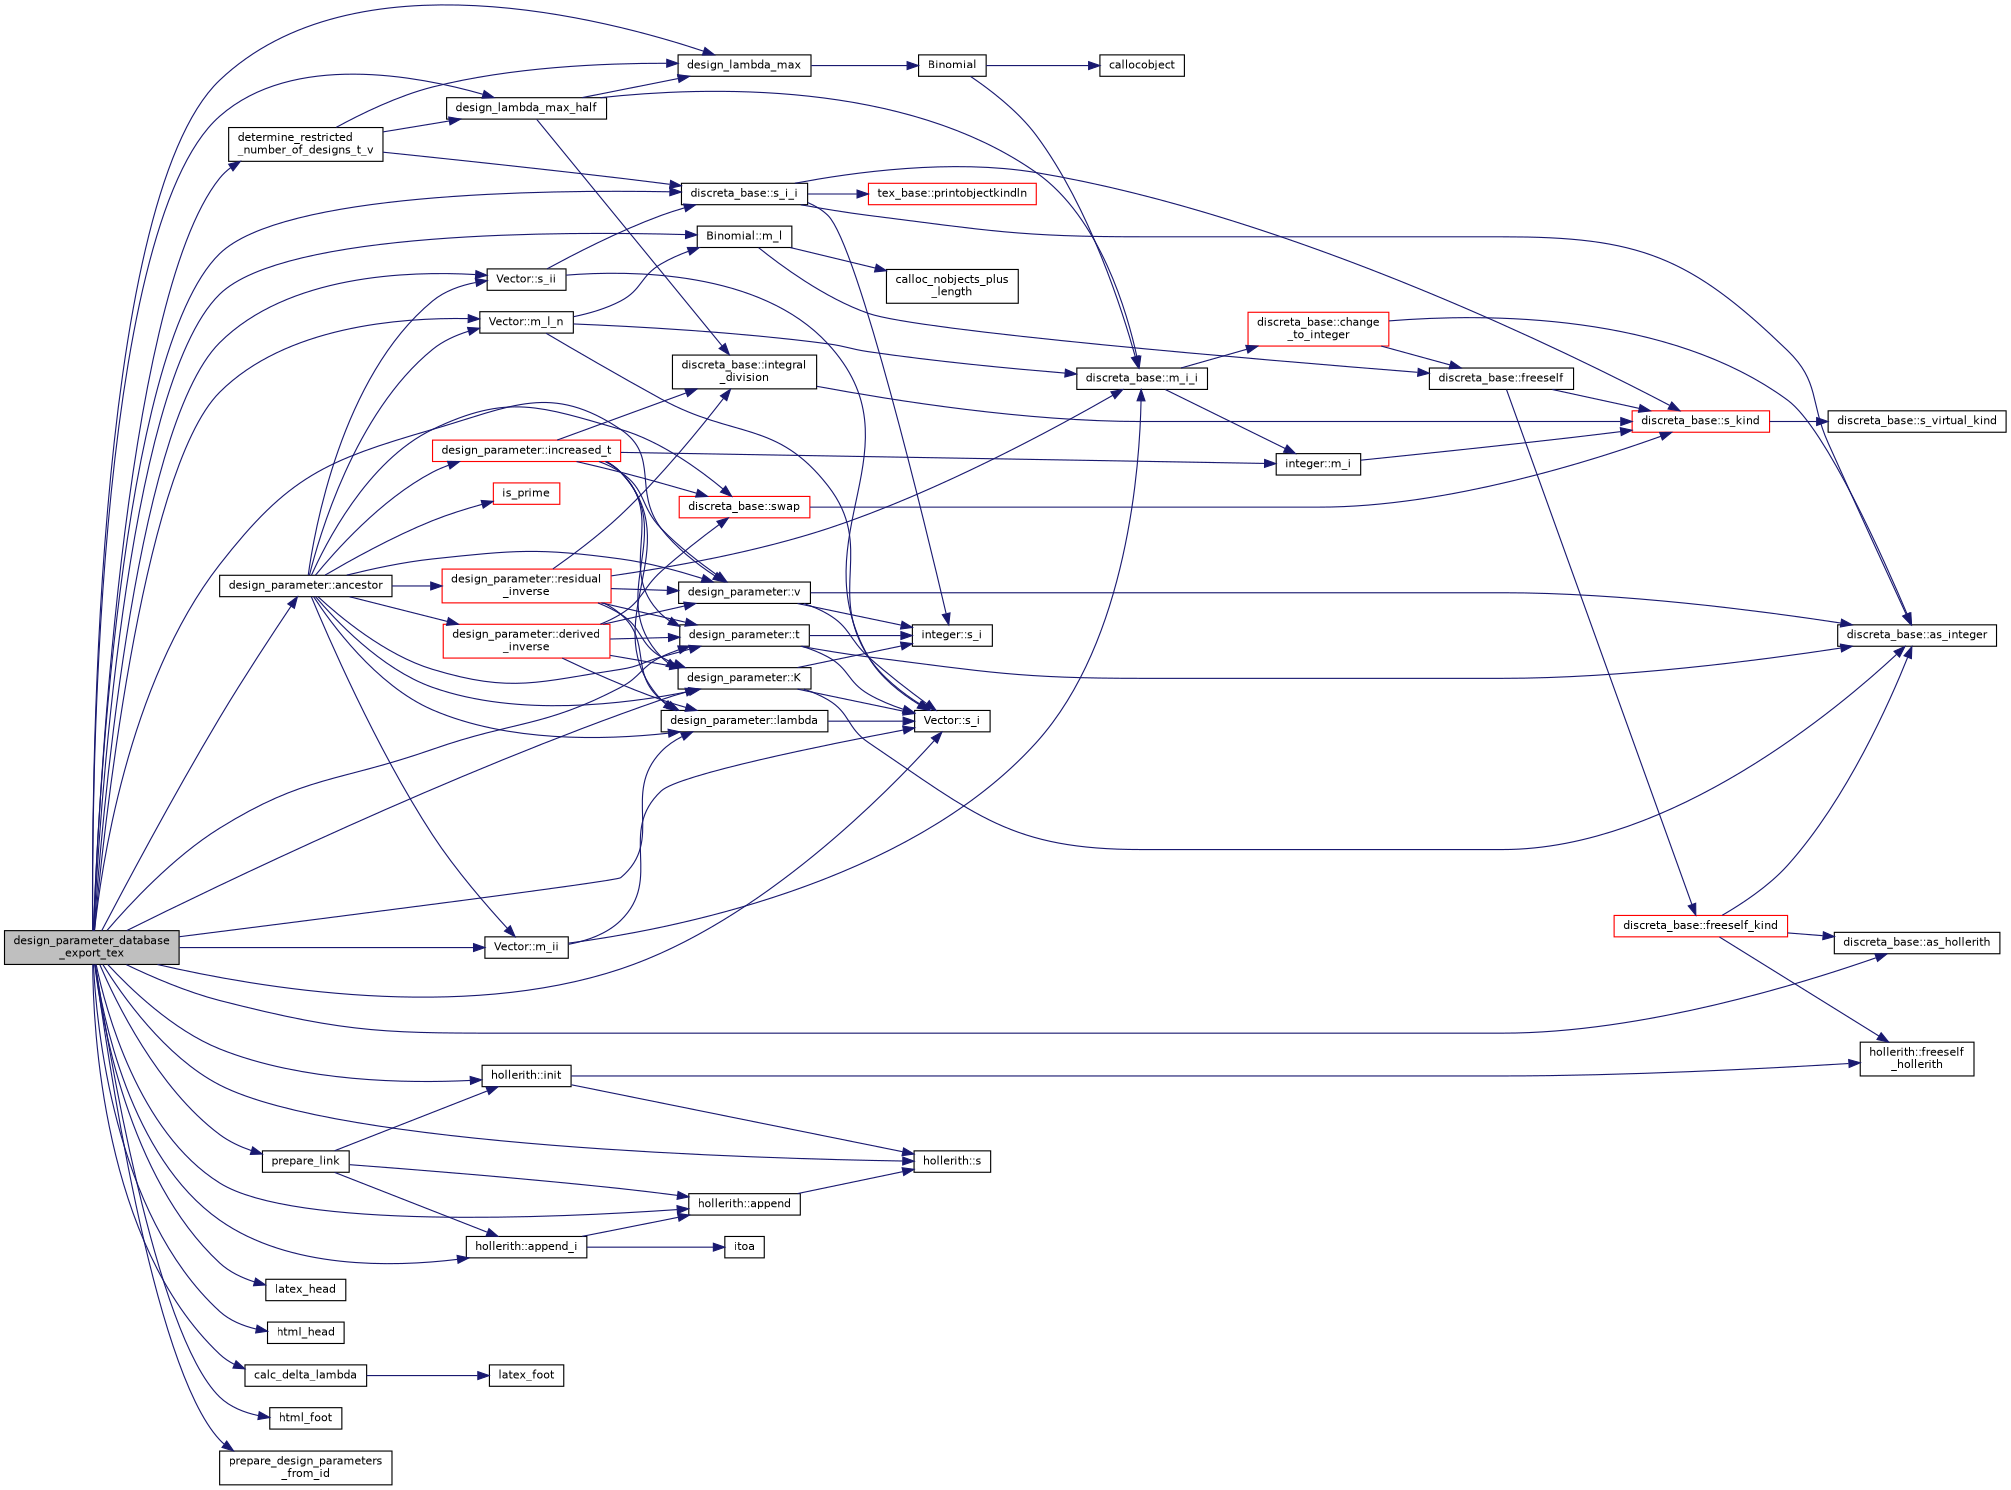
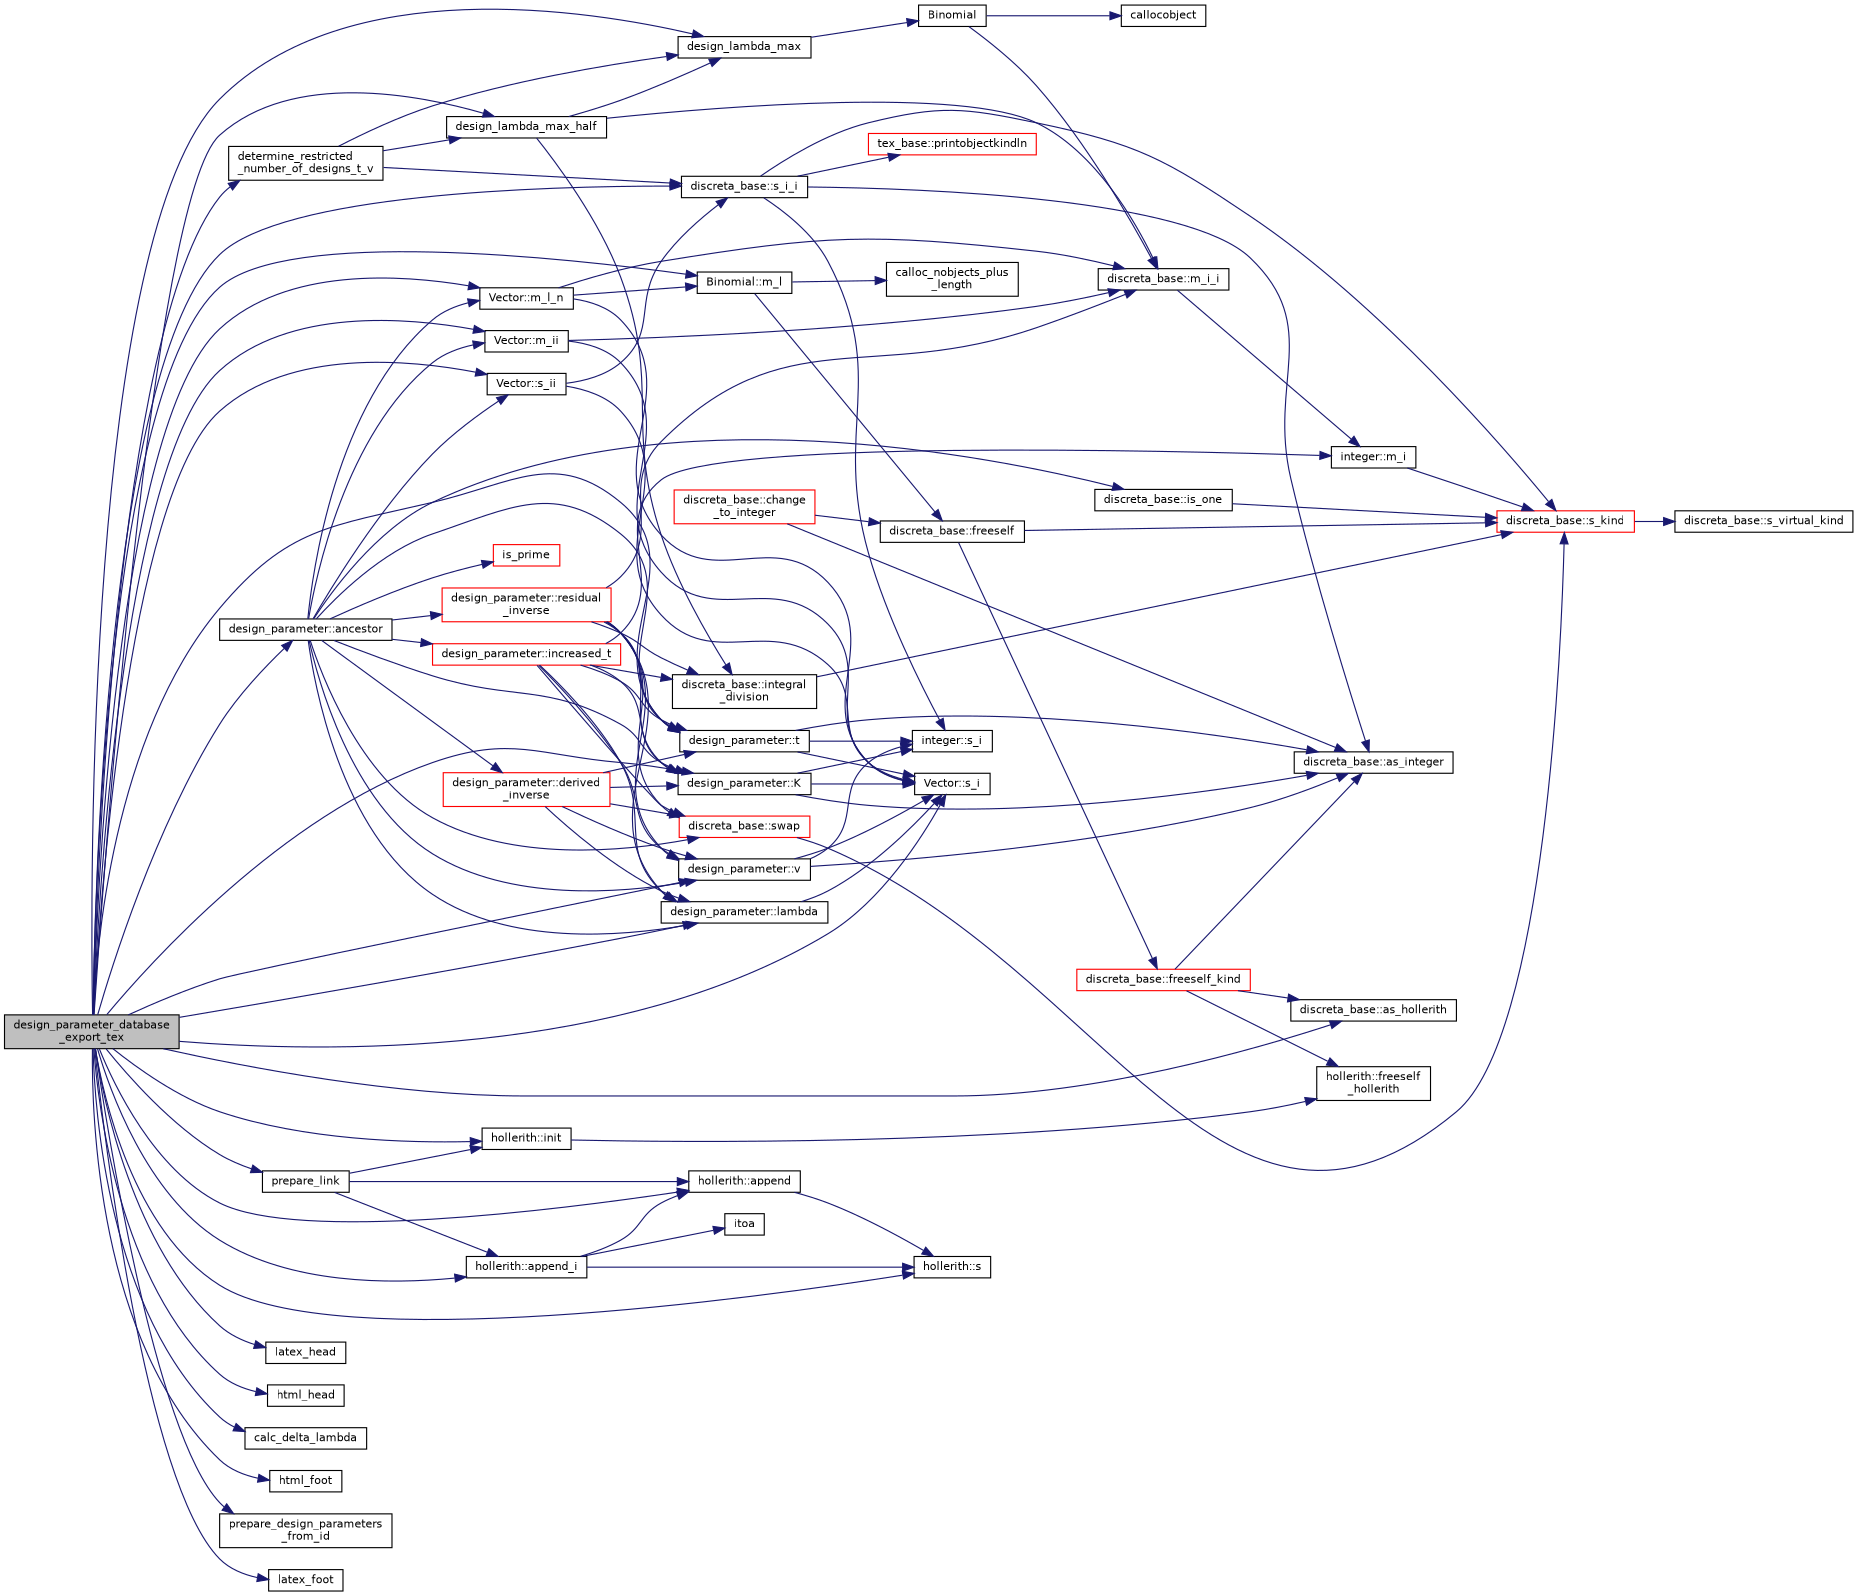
edge "discreta_base::m_i_i" -> "discreta_base::change _to_integer": removed
node "discreta_base::is_one": added
edge "design_parameter::residual _inverse" -> "discreta_base::swap": added
edge "hollerith::init" -> "hollerith::s": now "hollerith::append_i" -> "hollerith::s"
edge "calc_delta_lambda" -> "latex_foot": now "design_parameter_database _export_tex" -> "latex_foot"
